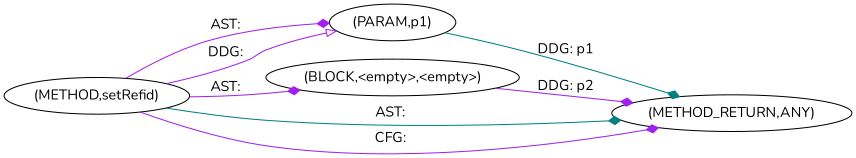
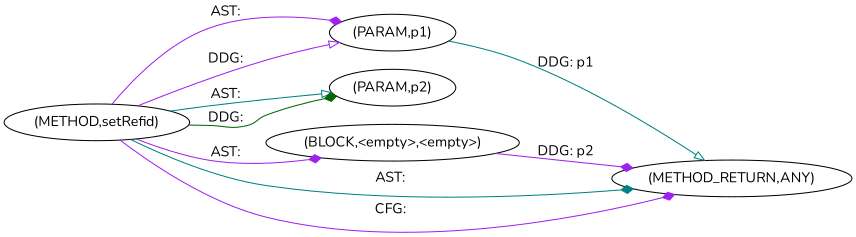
edge "(PARAM,p1)" -> "(METHOD_RETURN,ANY)": arrowhead diamond -> onormal
node "(PARAM,p2)": added
